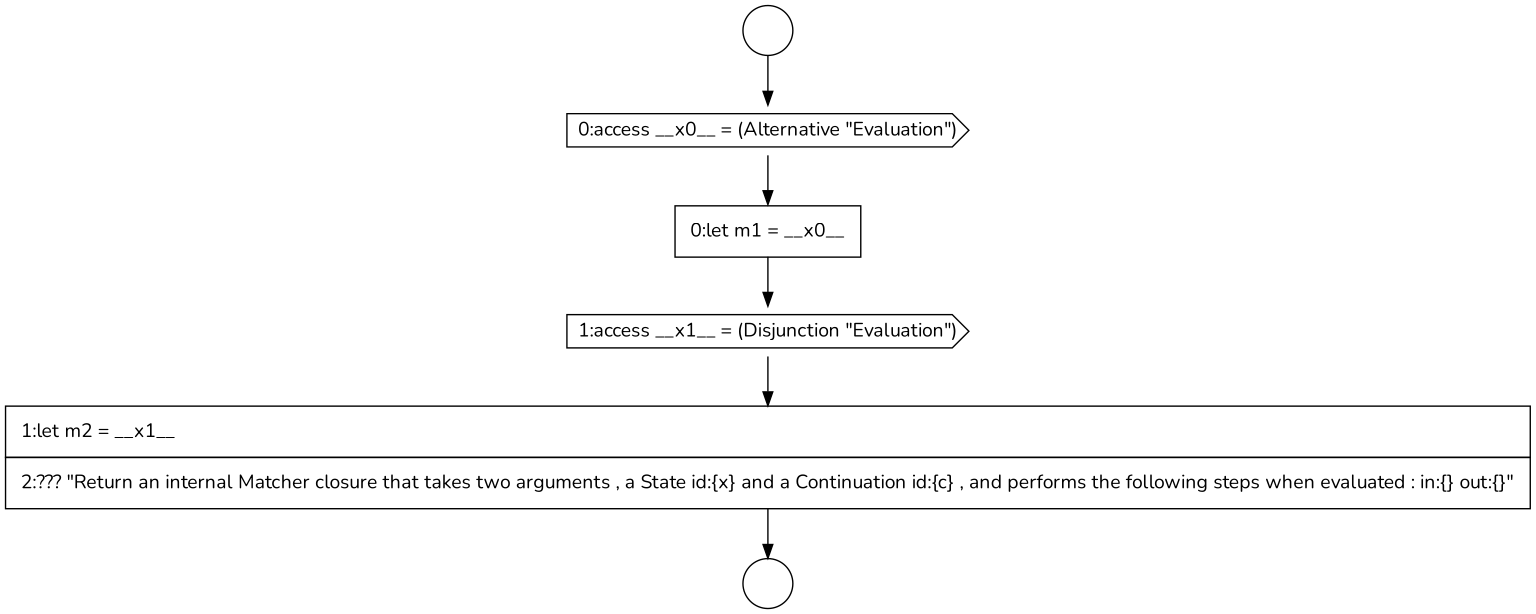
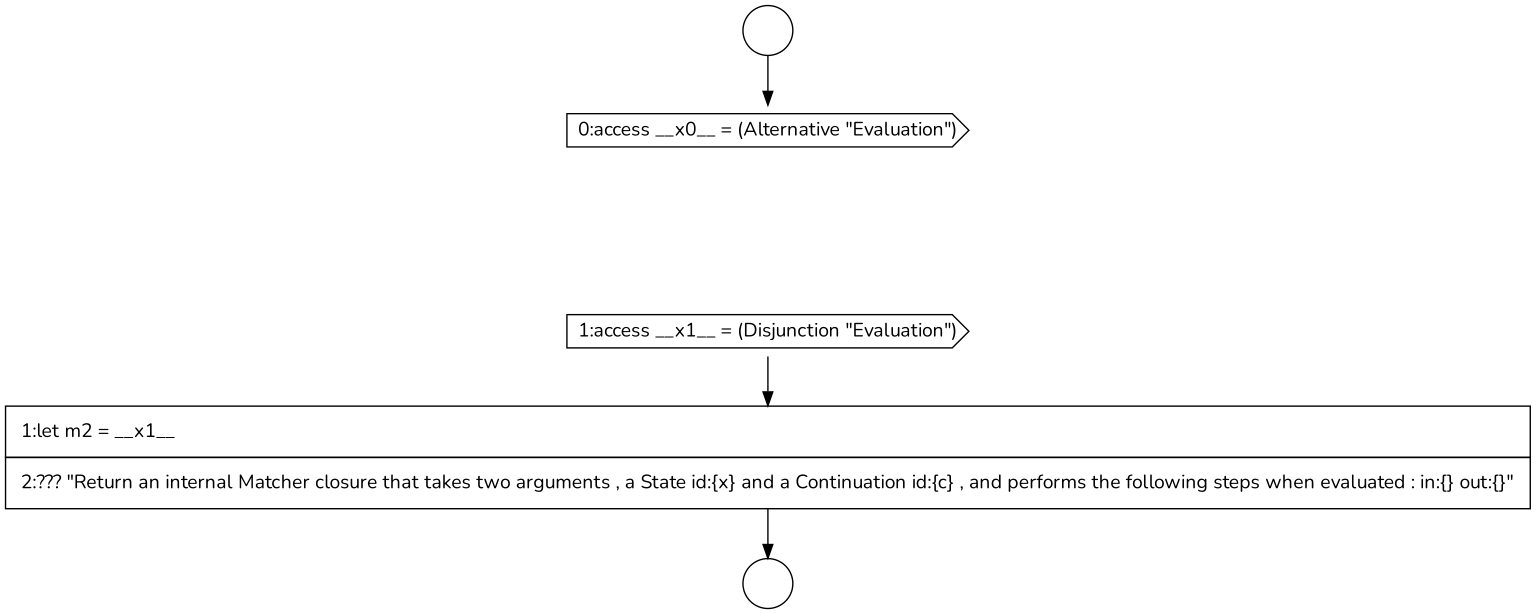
node "0:let m1 = __x0__": removed
